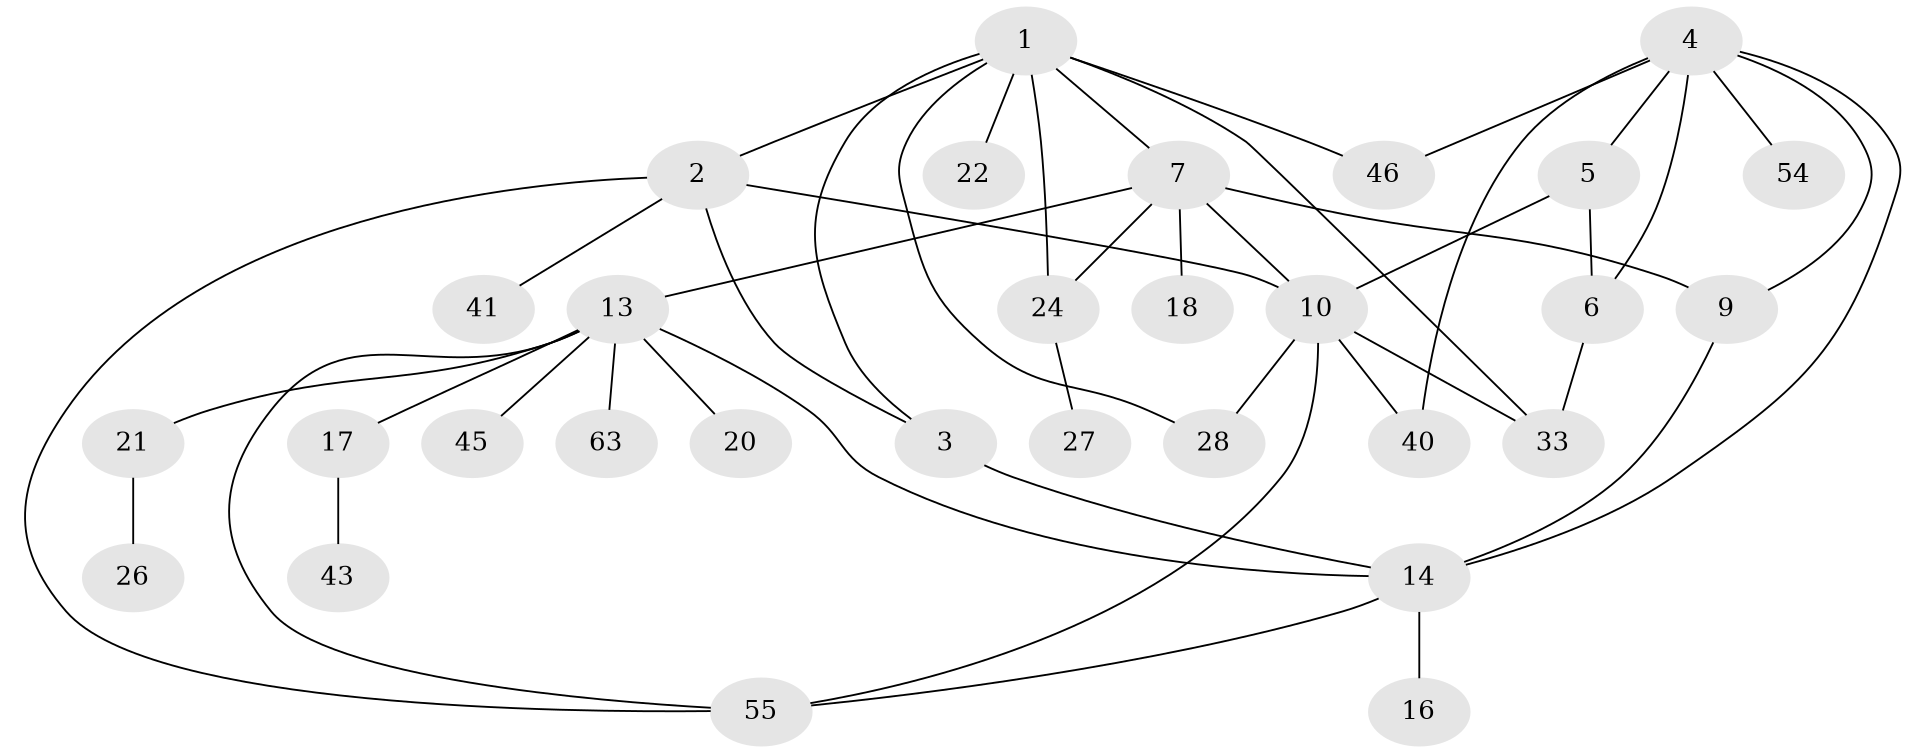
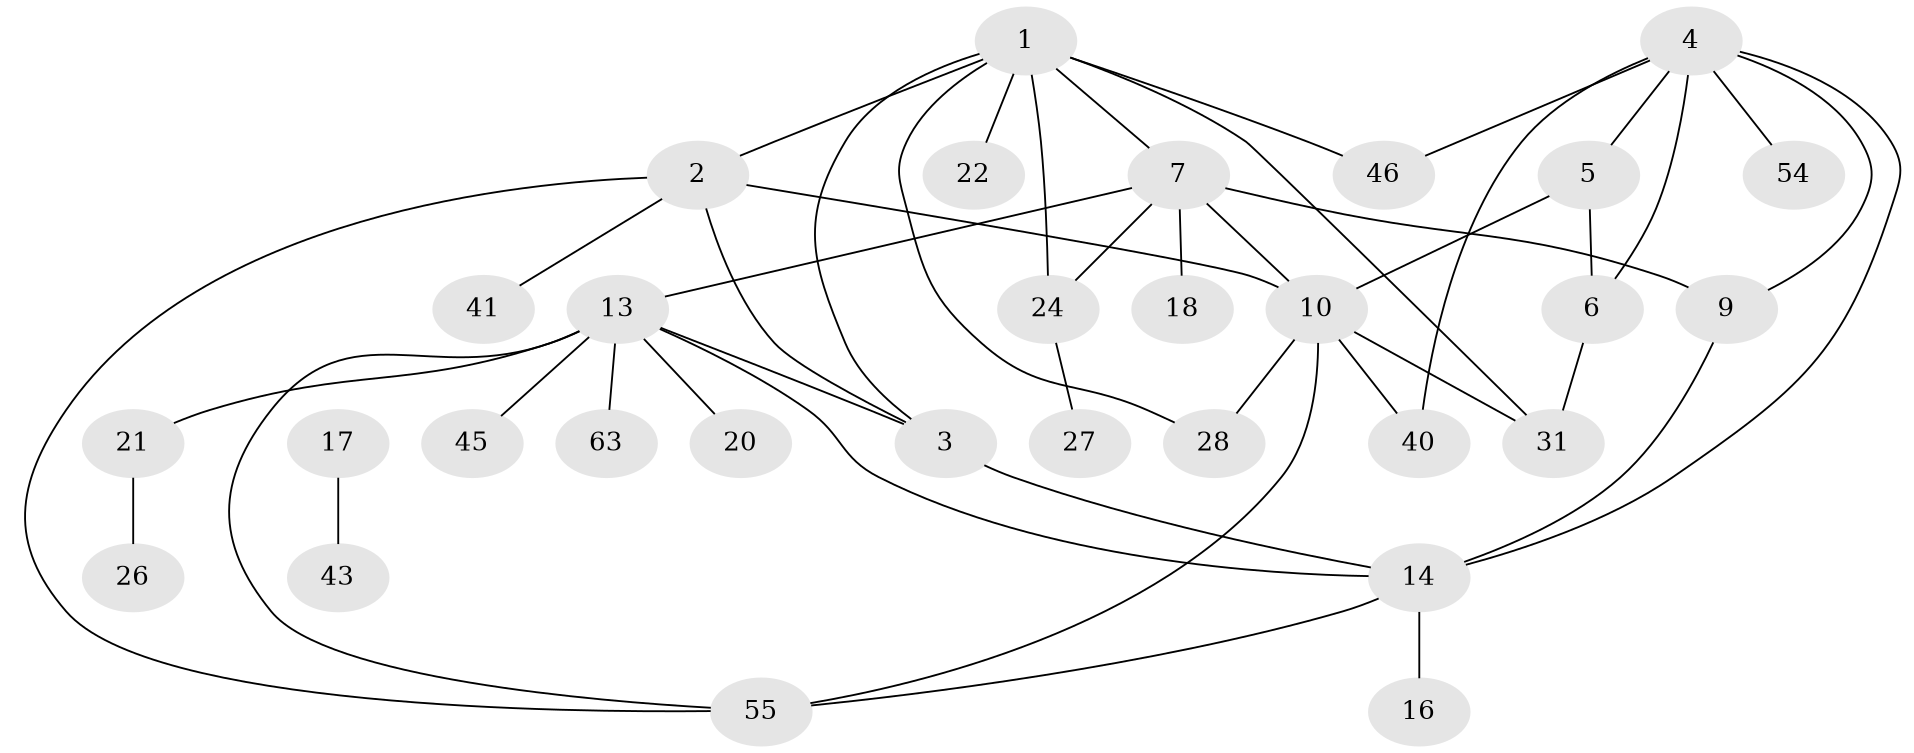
edge "13" -- "17": now "13" -- "3"
node "33": label "33" -> "31"
